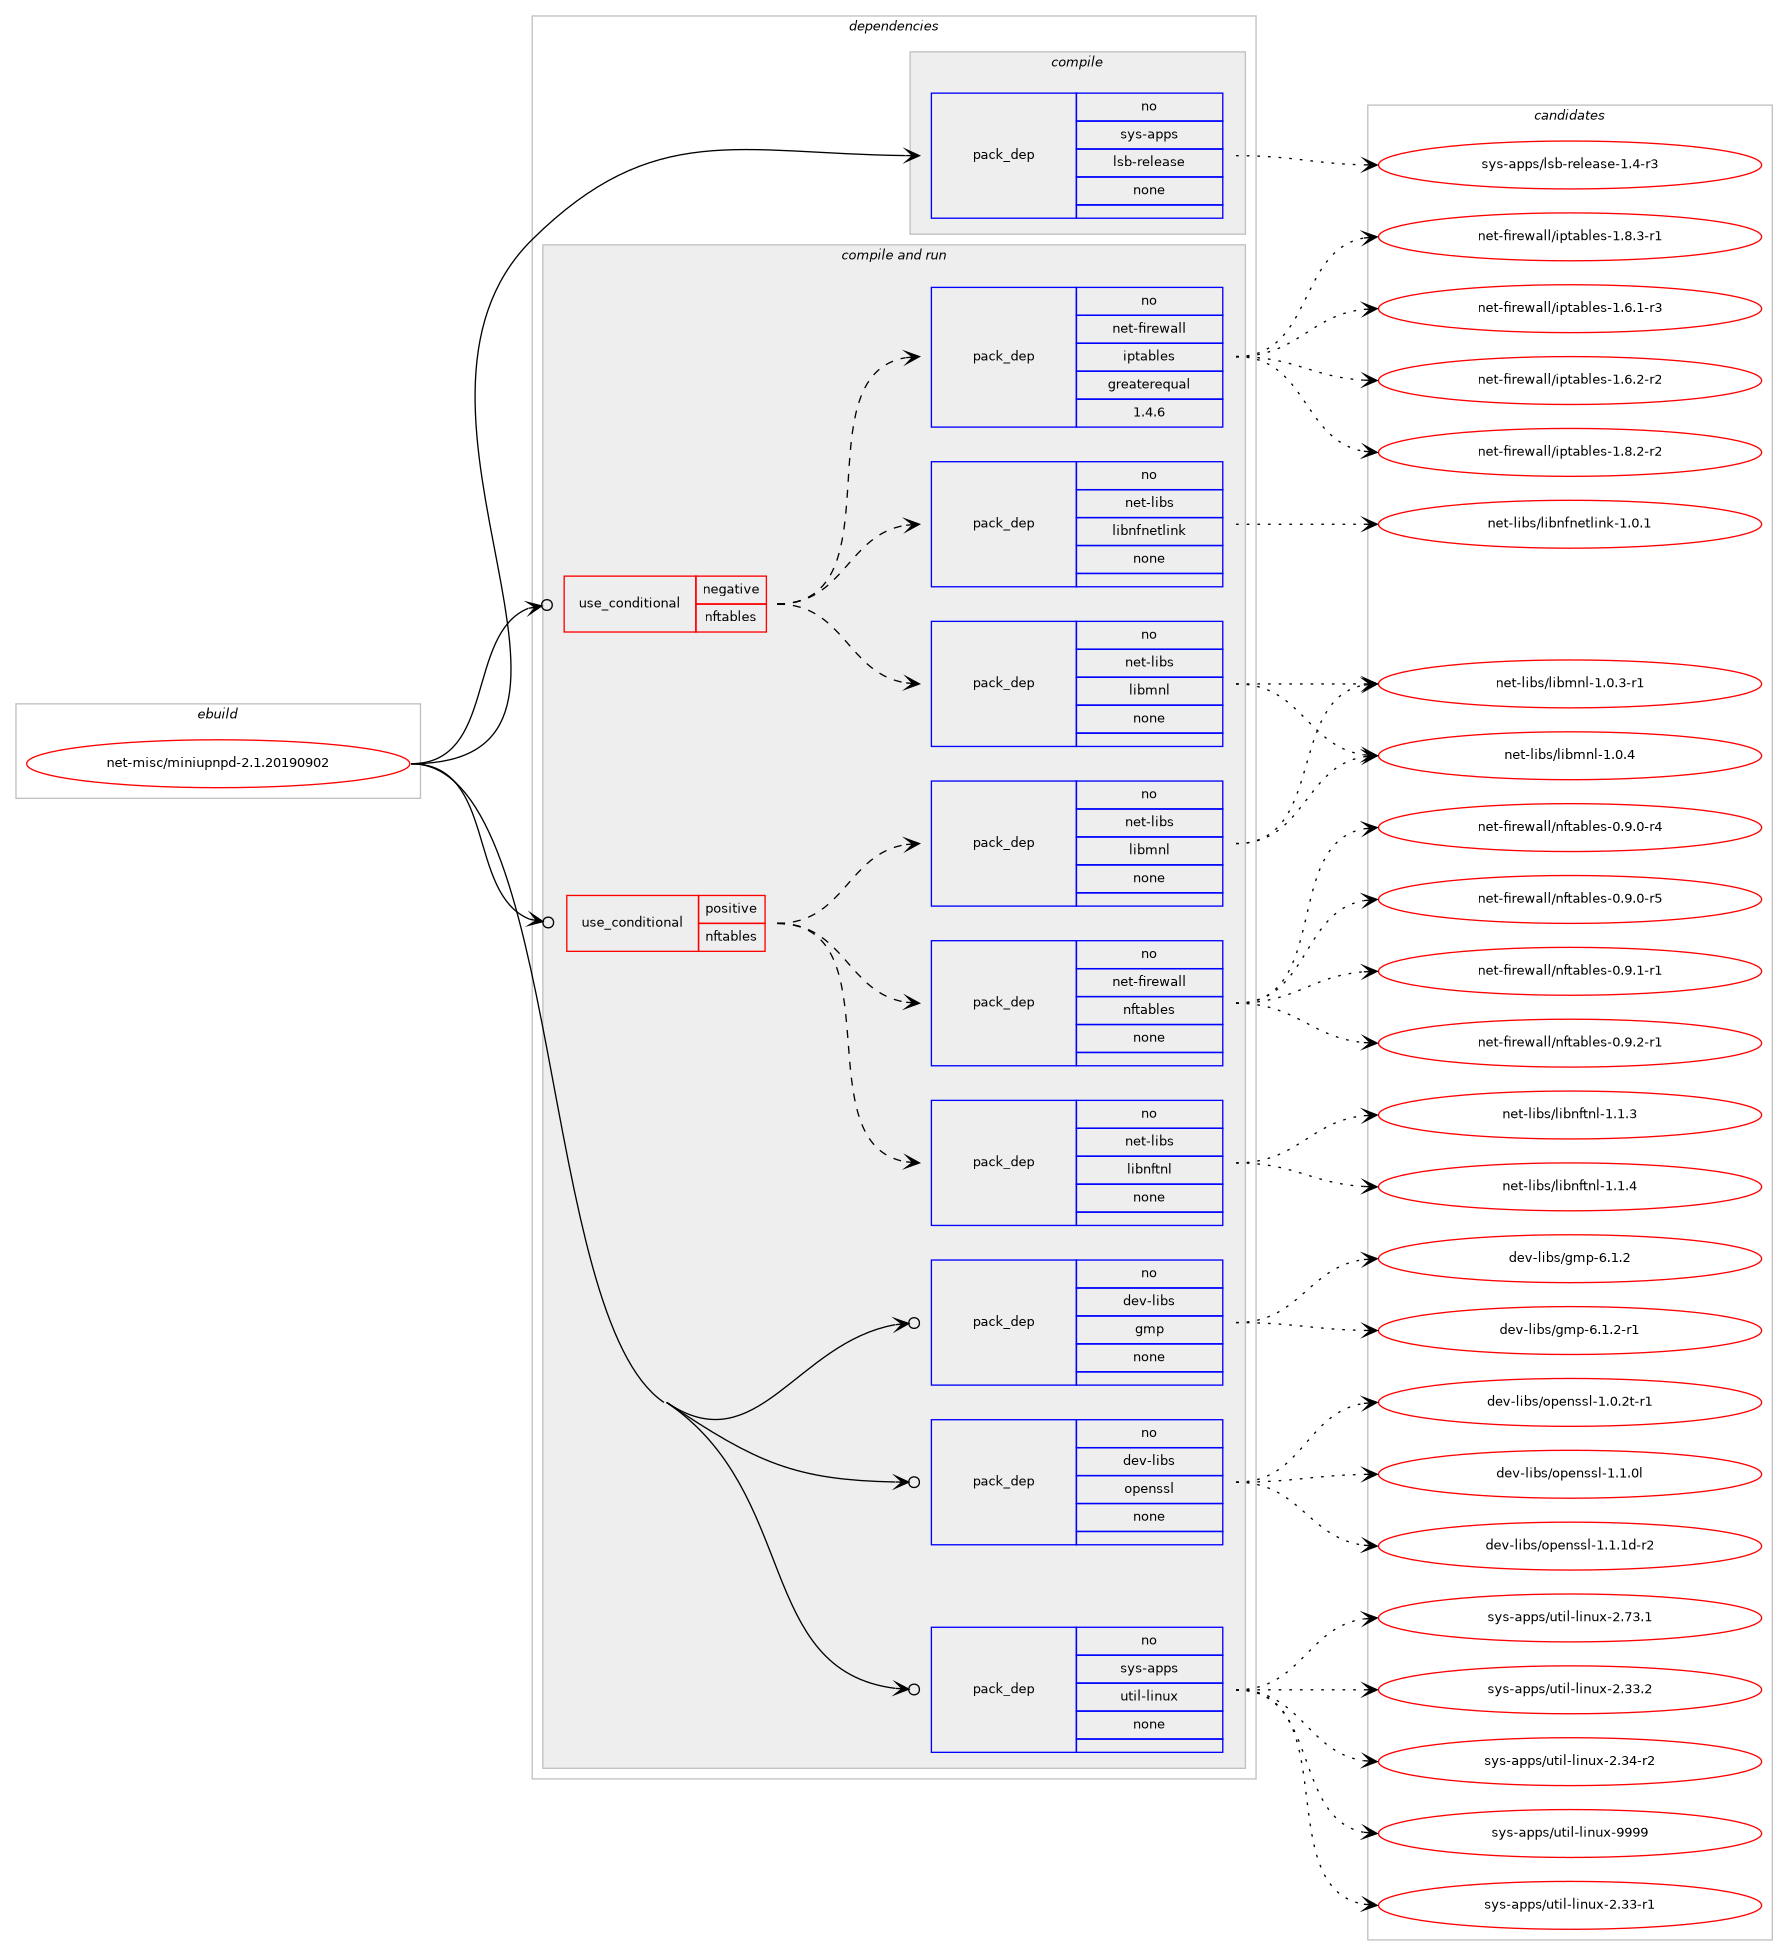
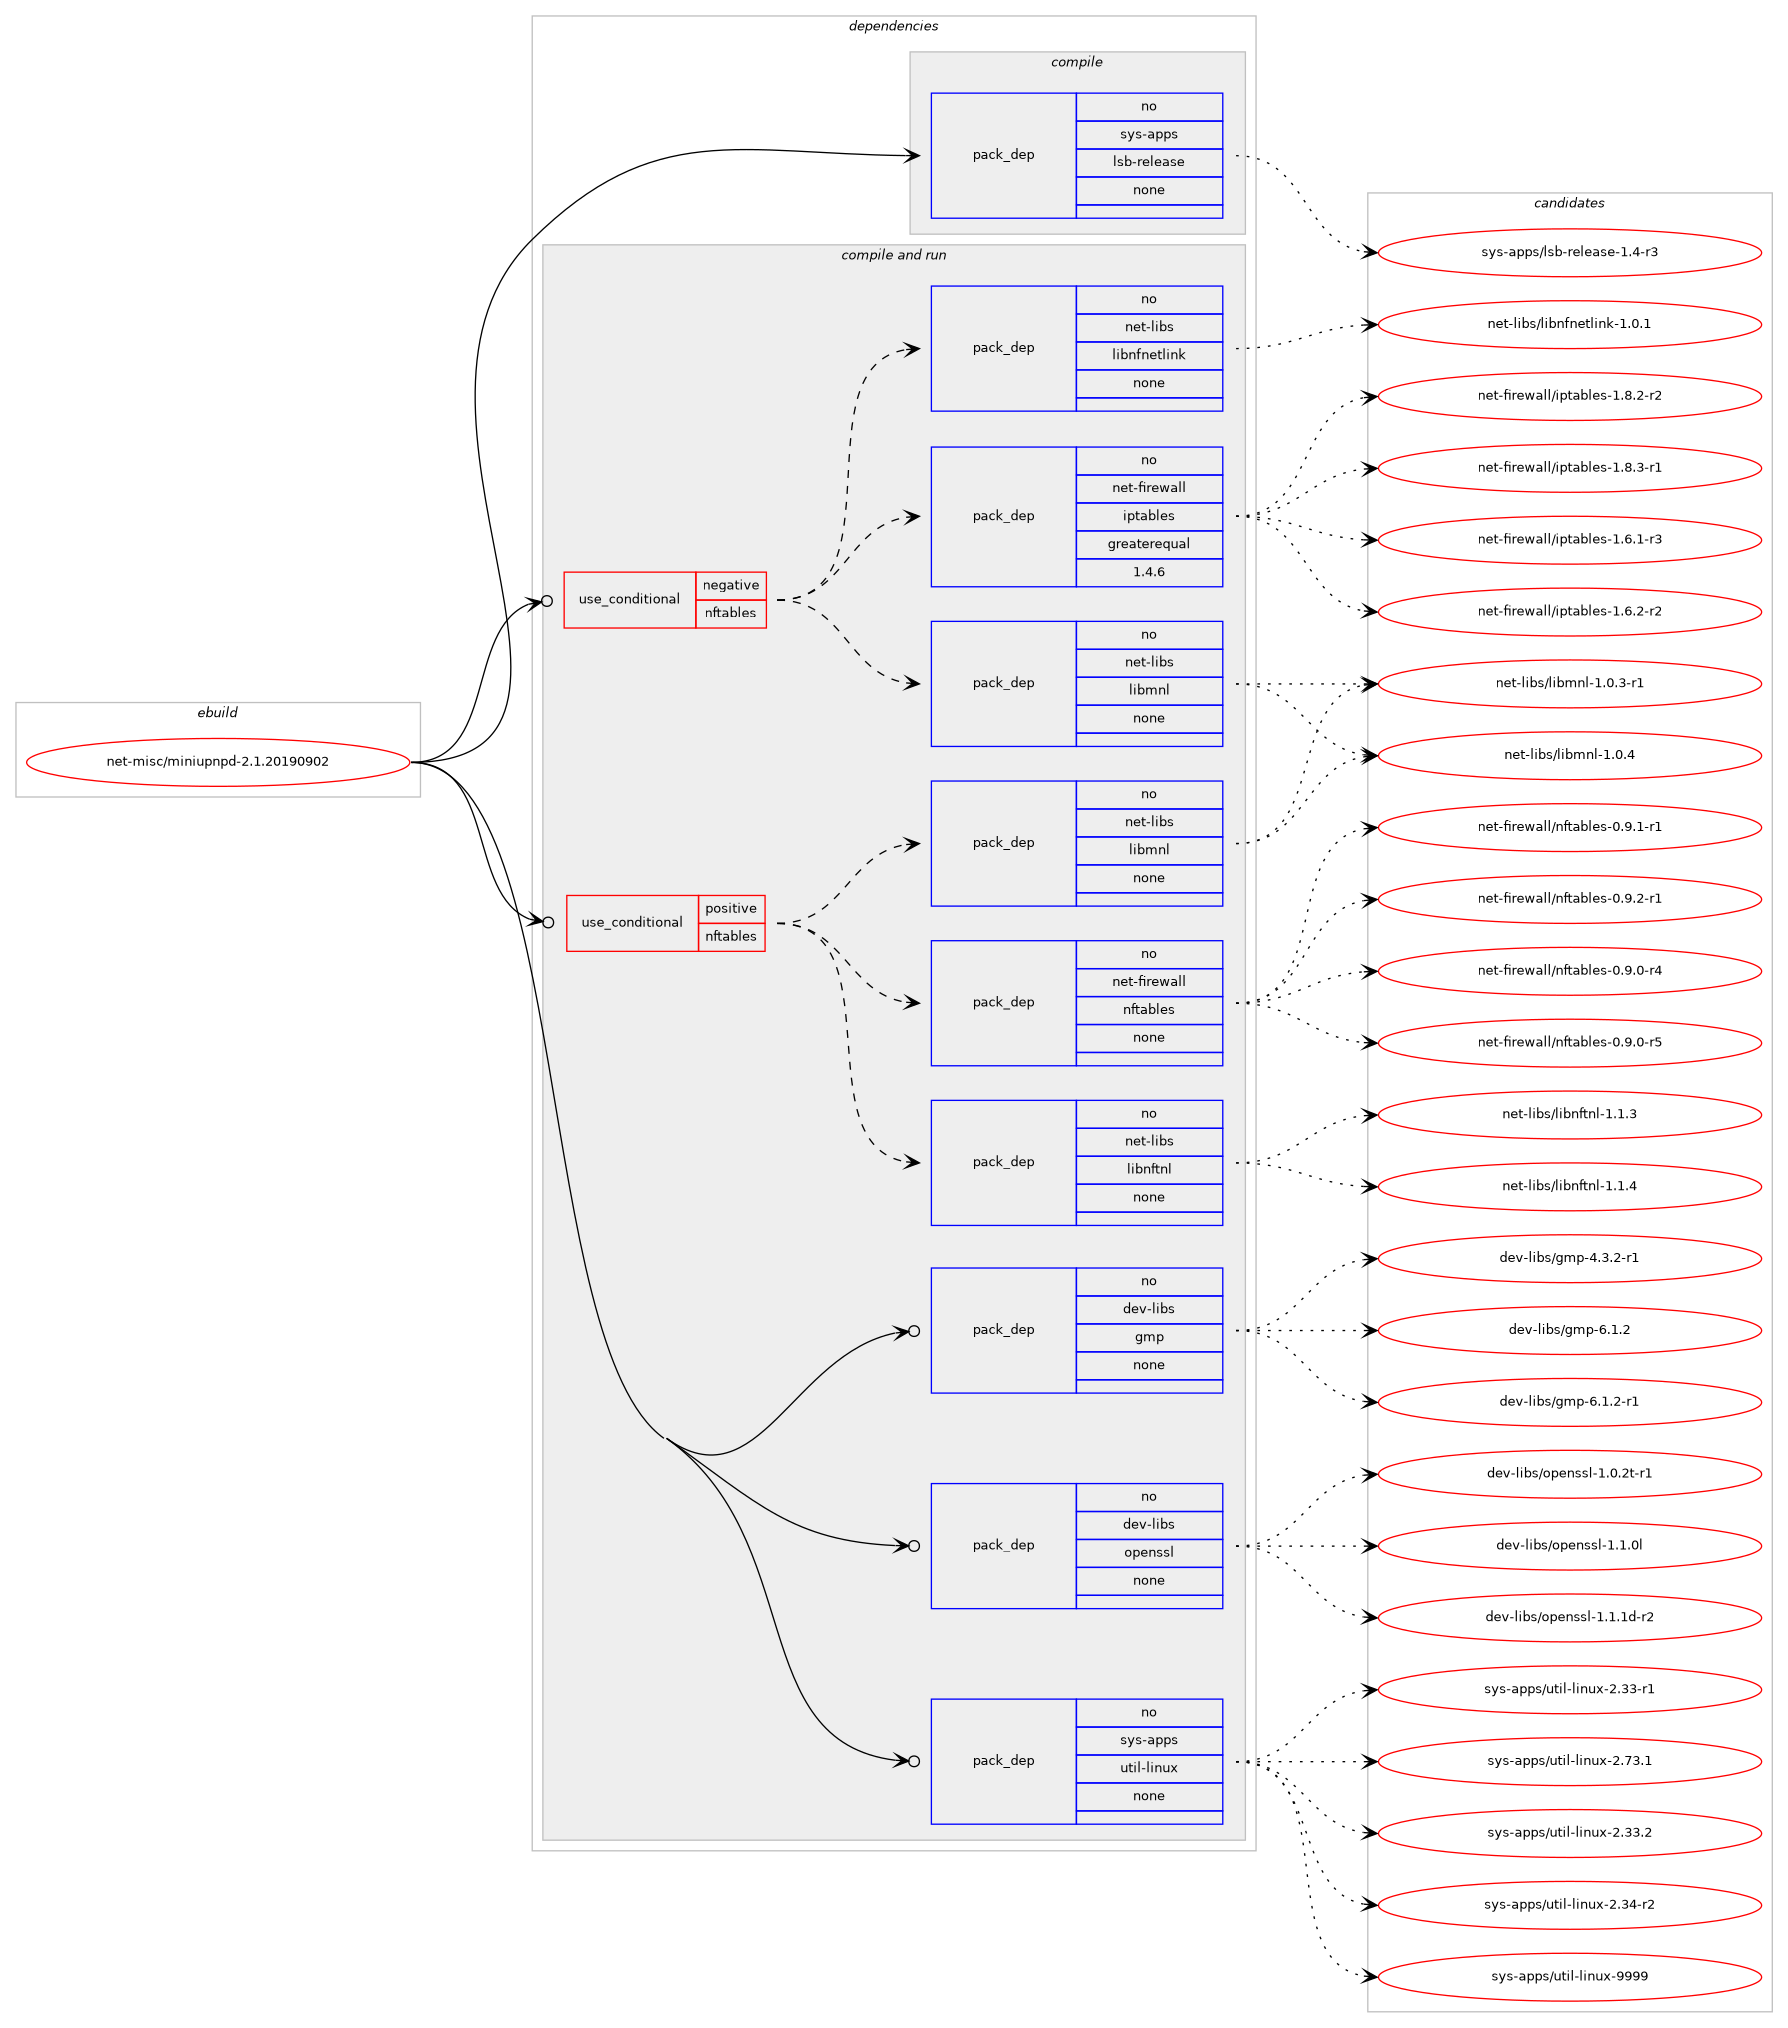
node "dev-libs/gmp-4.3.2-r1": added
